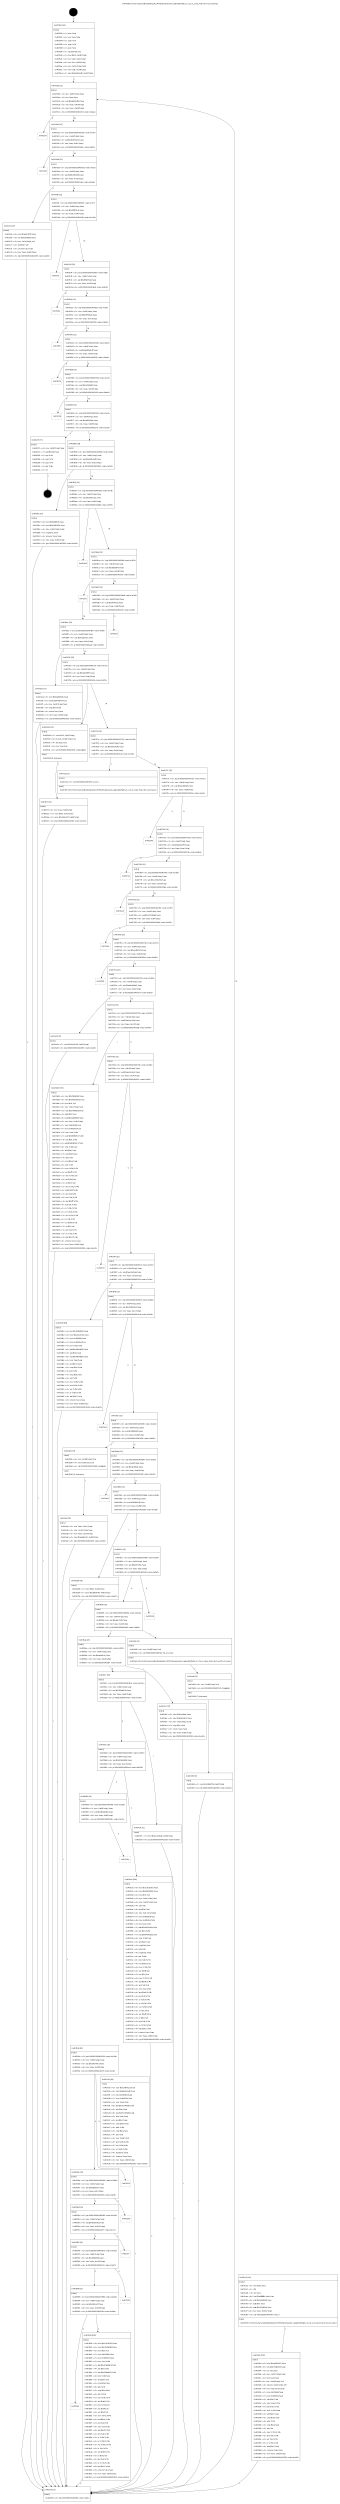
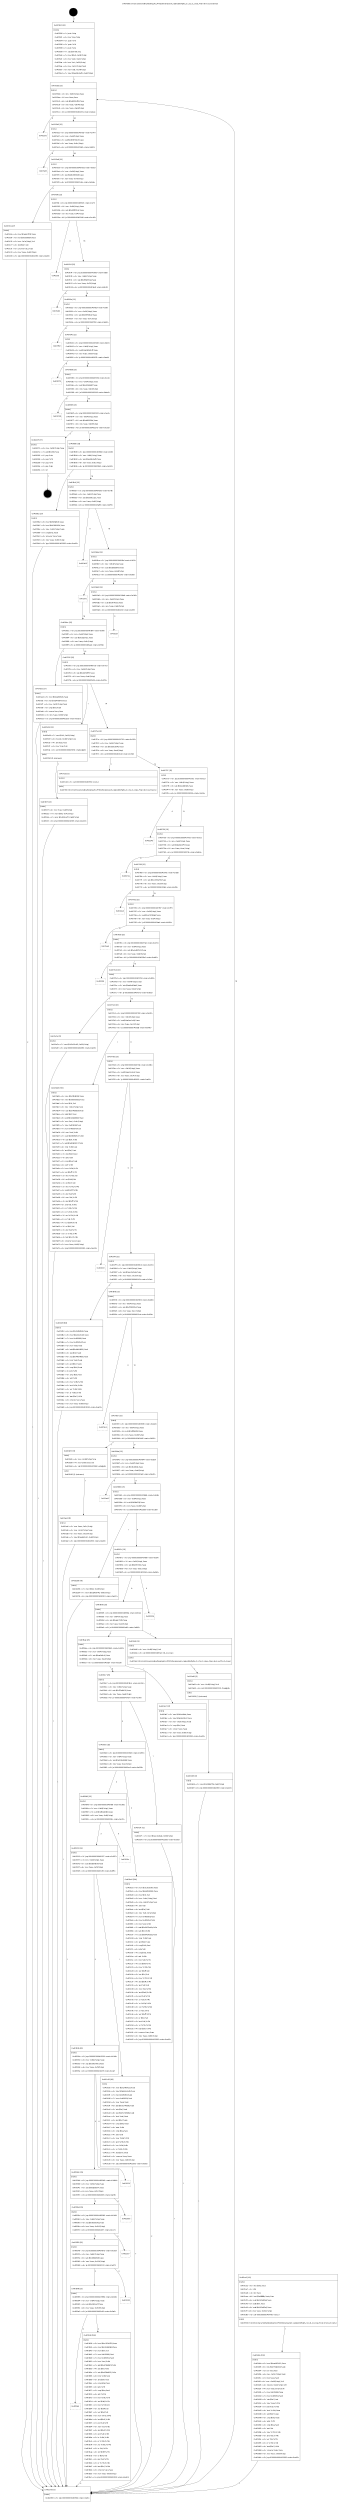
node "0x401912 [25]": added
